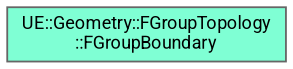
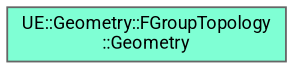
node "UE::Geometry::FGroupTopology ::FGroupBoundary": label "UE::Geometry::FGroupTopology ::FGroupBoundary" -> "UE::Geometry::FGroupTopology ::Geometry"
